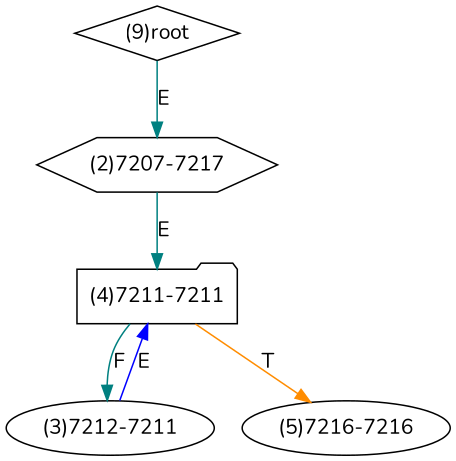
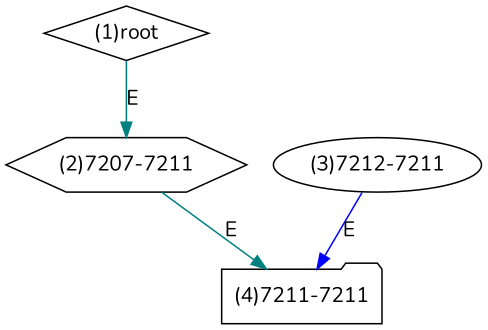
node "(9)root": label "(9)root" -> "(1)root"
node "(2)7207-7217": label "(2)7207-7217" -> "(2)7207-7211"
edge "(4)7211-7211" -> "(3)7212-7211": removed, label "F"
node "(5)7216-7216": removed
